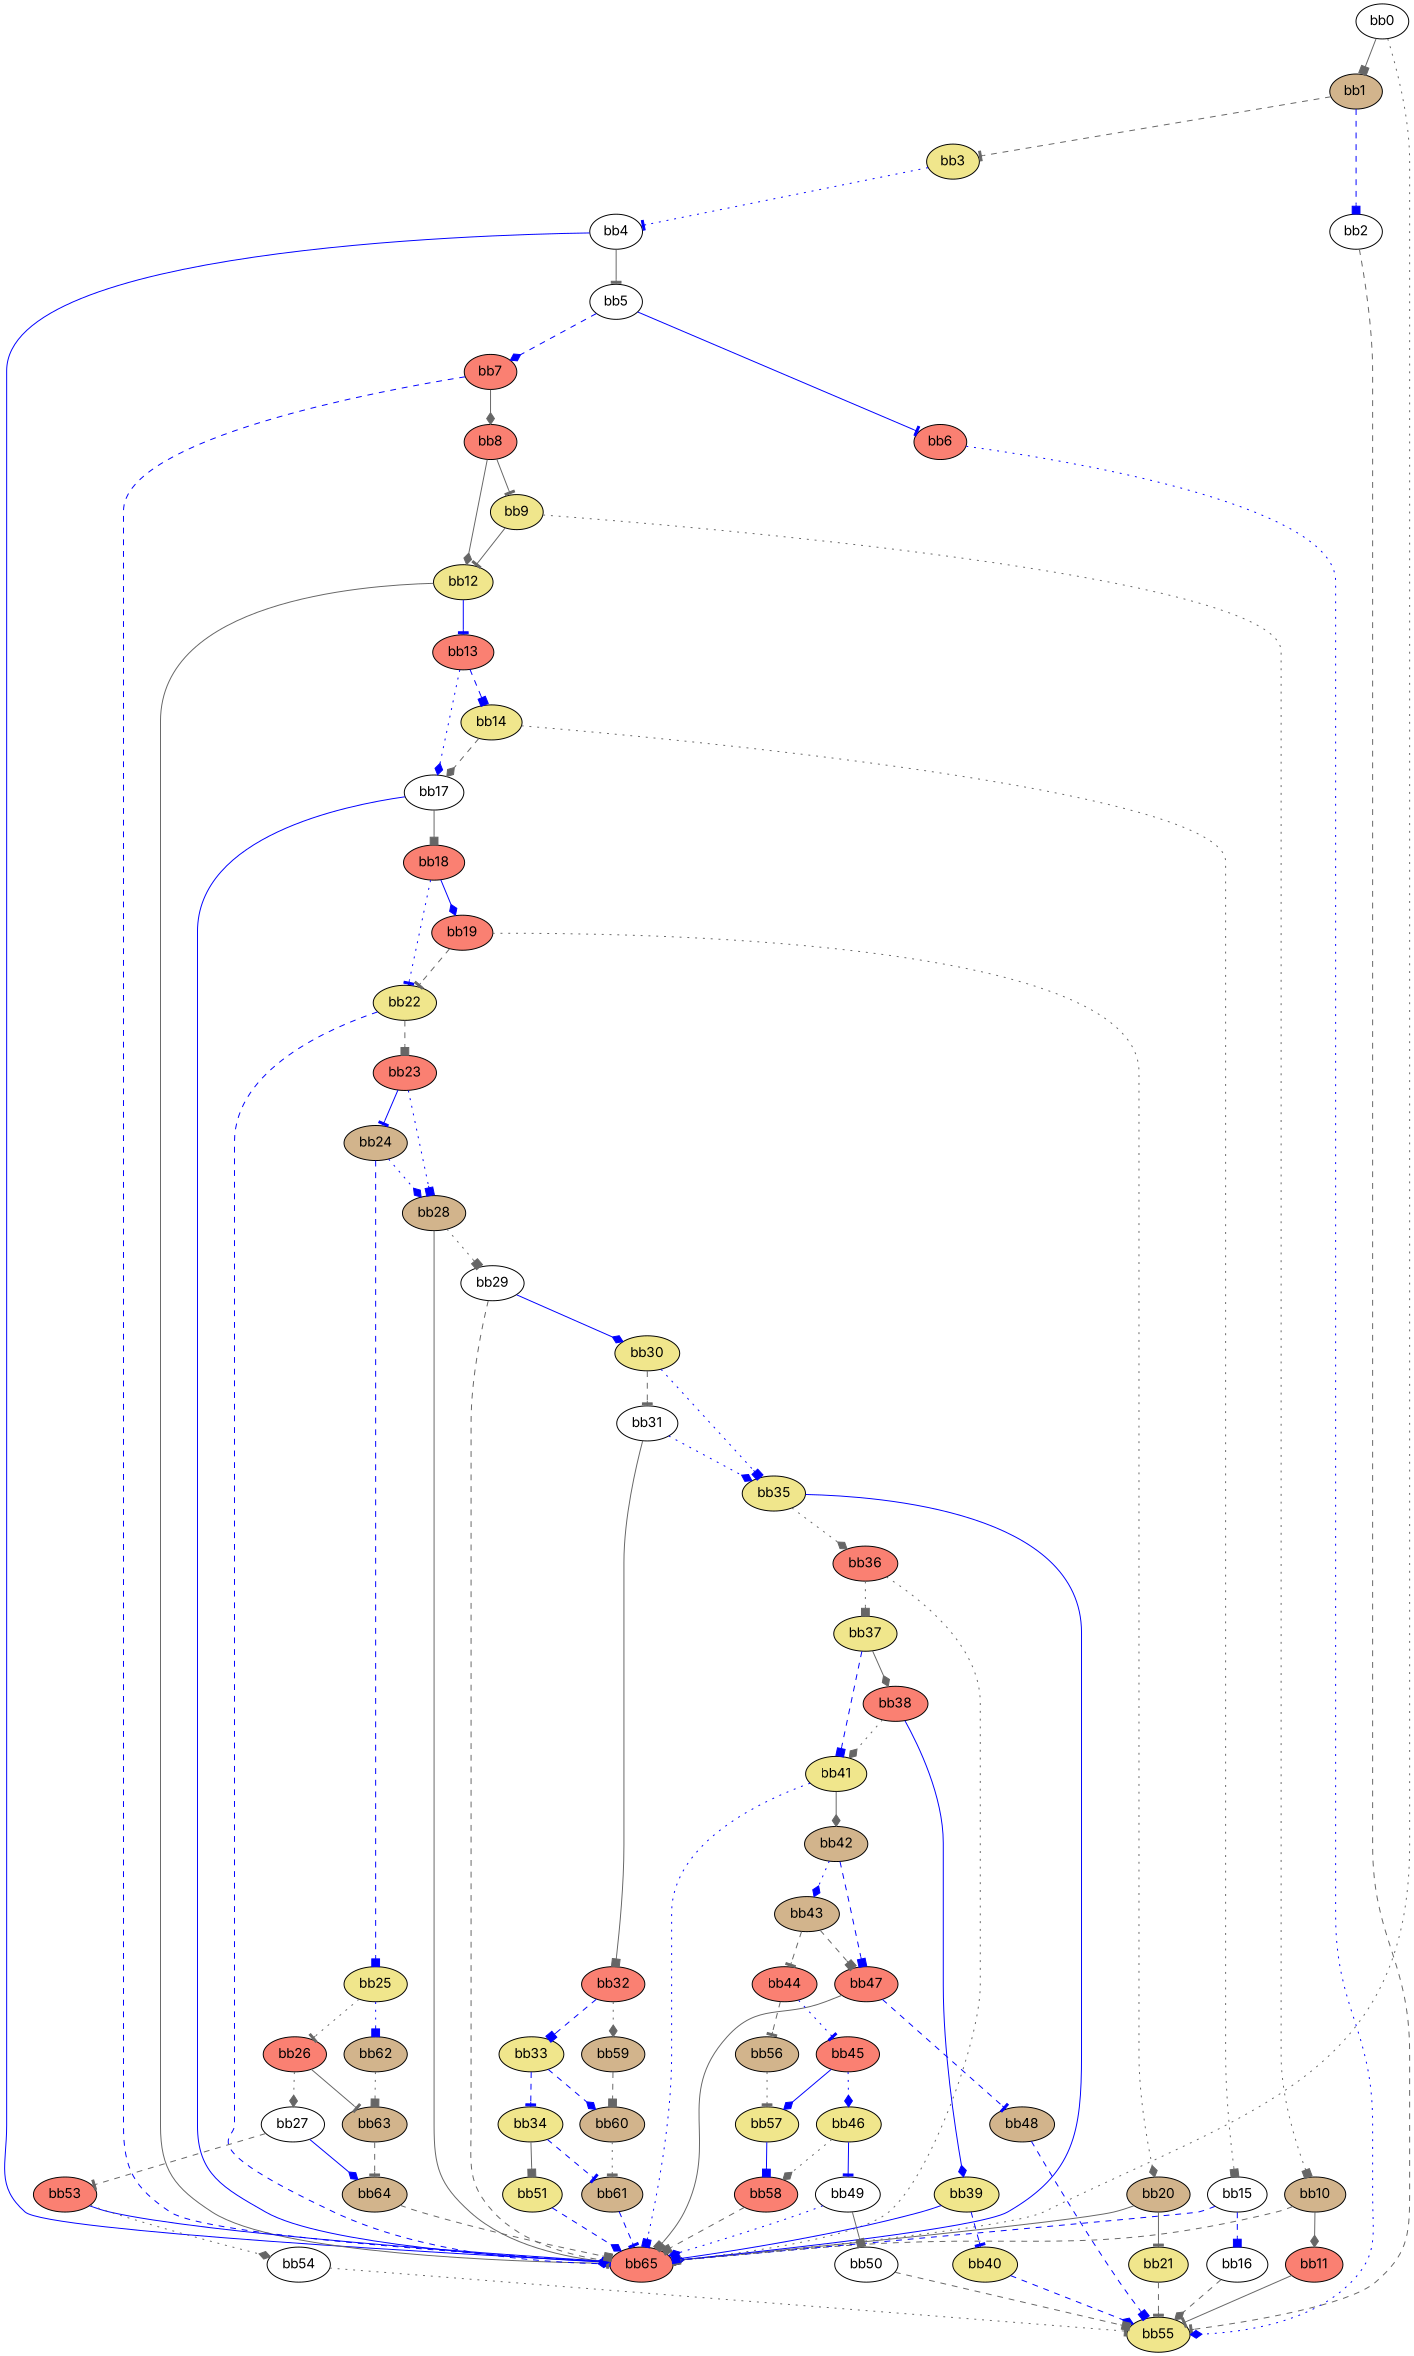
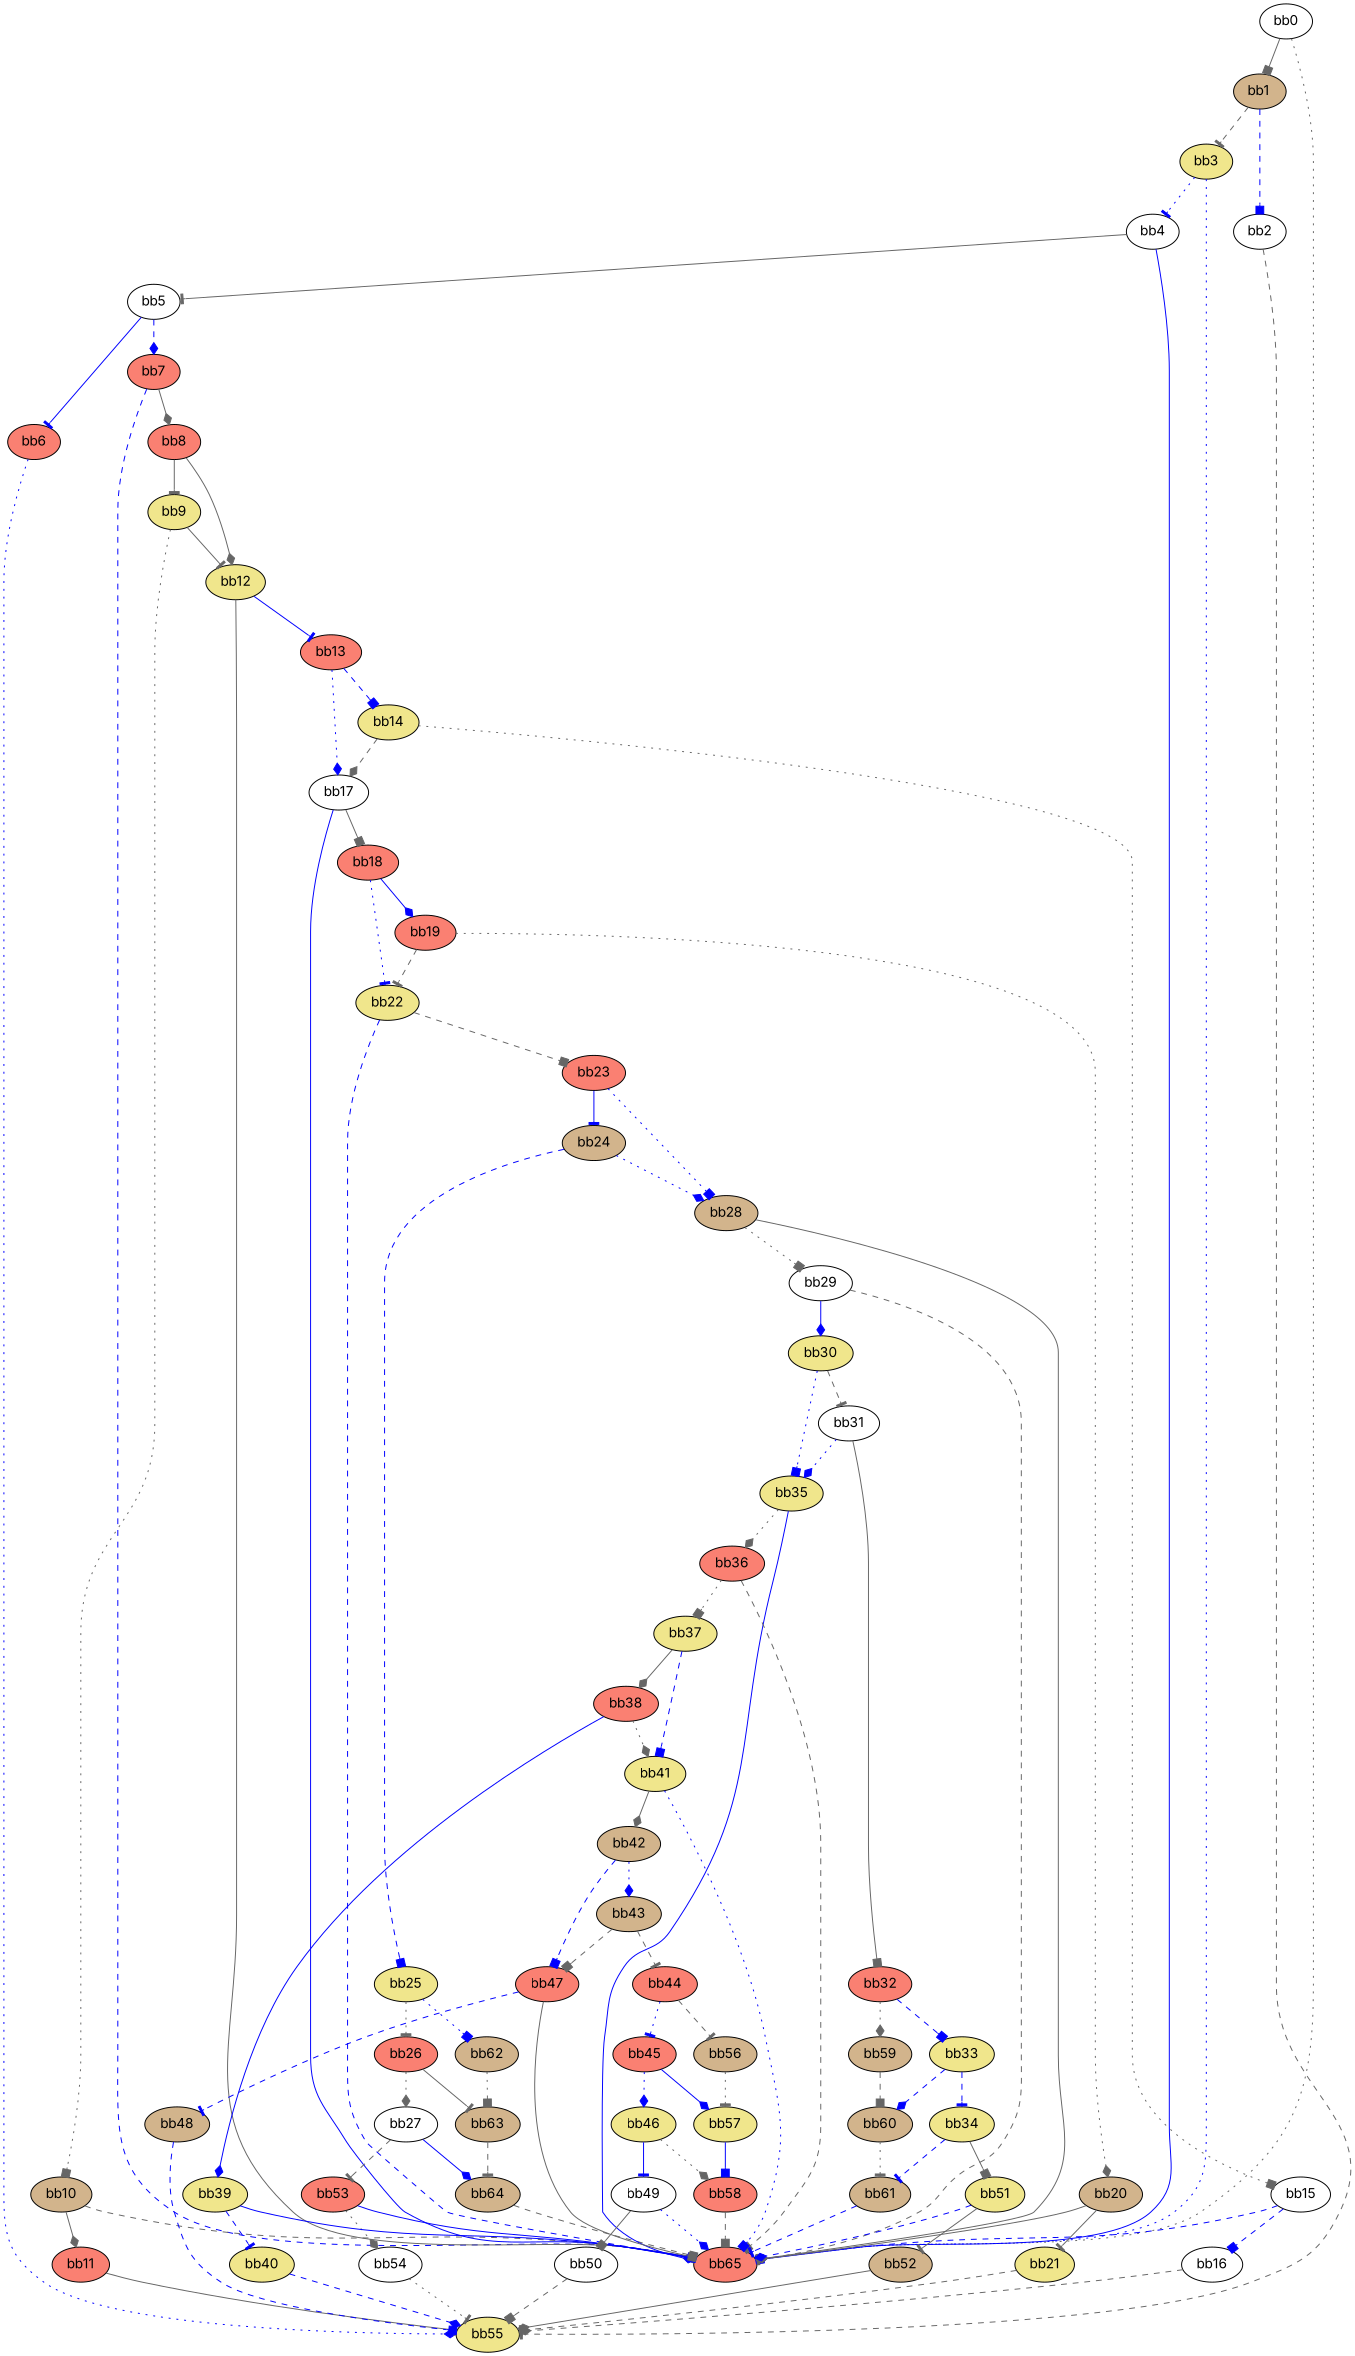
edge "bb3" -> "bb65": added
edge "bb36" -> "bb65": style dotted -> dashed
node "bb52": added
